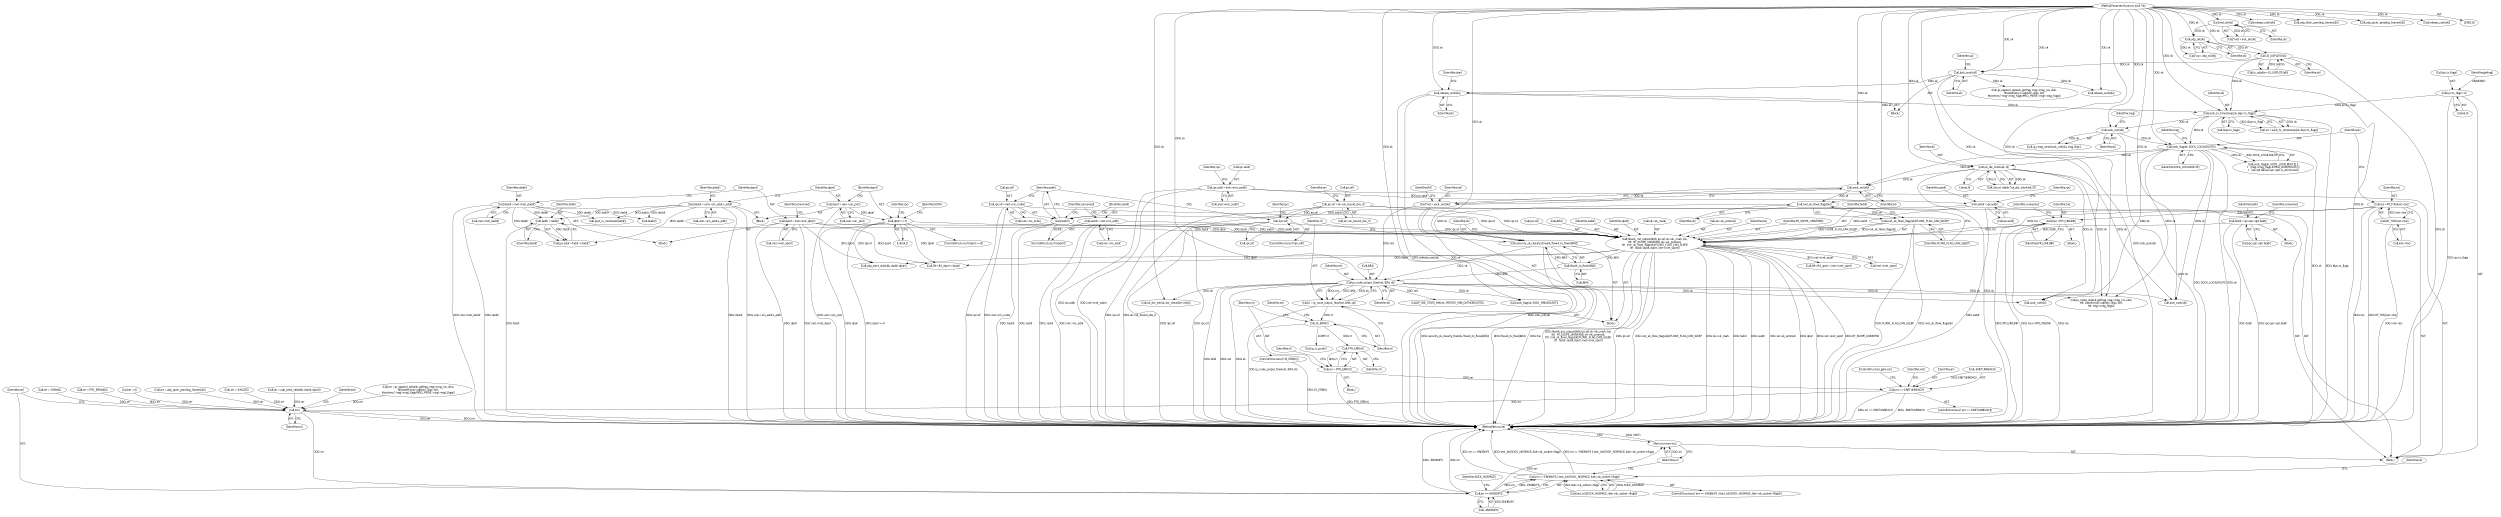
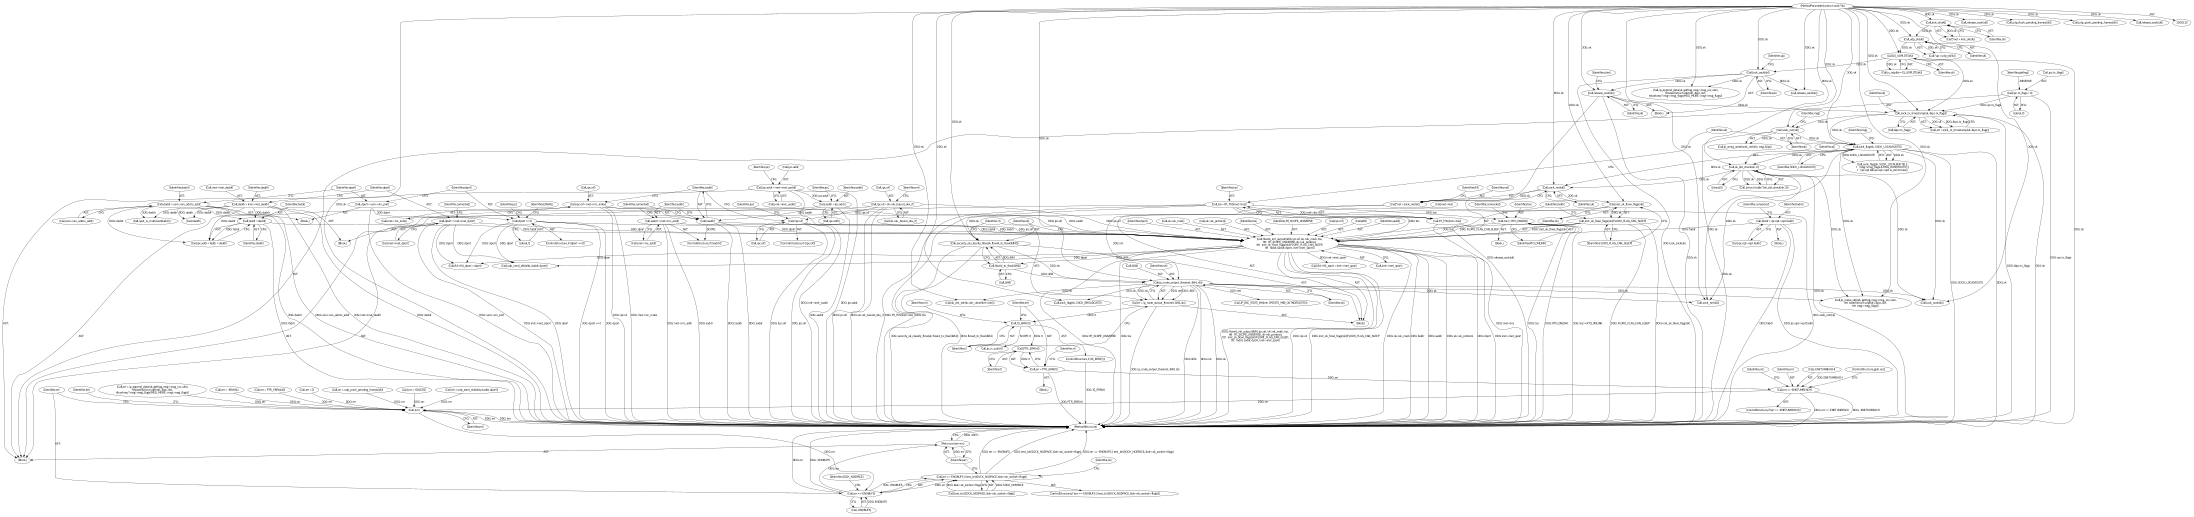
node "(Identifier,SOCK)": label "(Identifier,SOCK)" -> "(Identifier,EINVAL)"
edge "(Call,daddr = inet->inet_daddr)" -> "(Call,inet->inet_daddr)": removed, label "CFG:"
node "(Call,usin->sin_port)": removed
edge "(Call,RT_TOS(inet->tos))" -> "(Call,inet->tos)": removed, label "CFG:"
